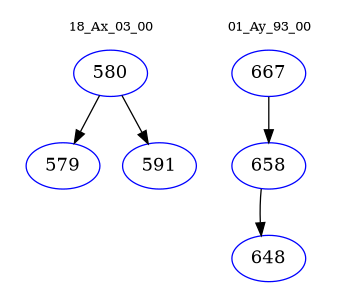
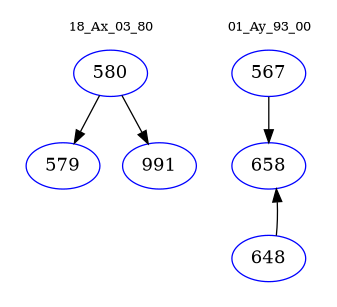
cluster "18_Ax_03_00": label "18_Ax_03_00" -> "18_Ax_03_80"
node "667": label "667" -> "567"
node "591": label "591" -> "991"
edge "658" -> "648": reversed
